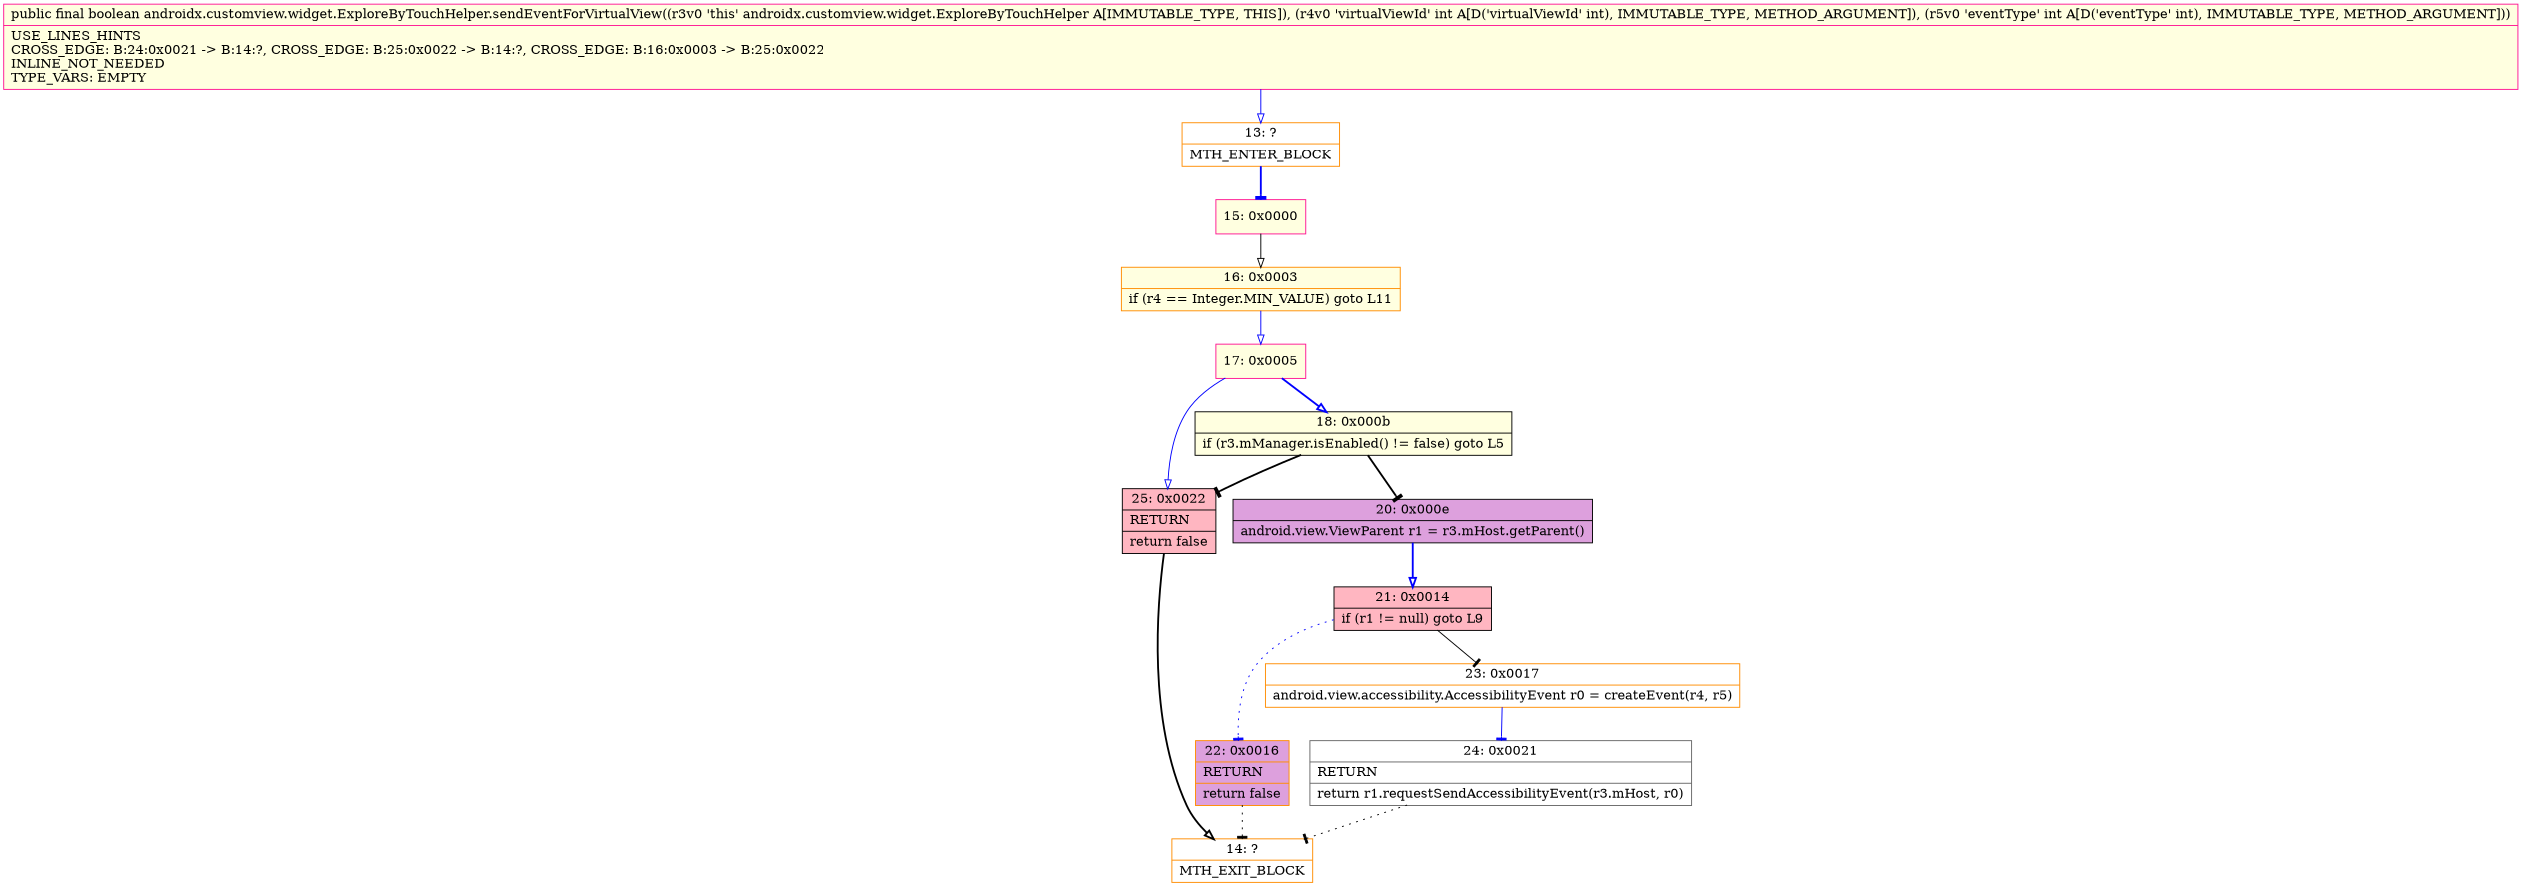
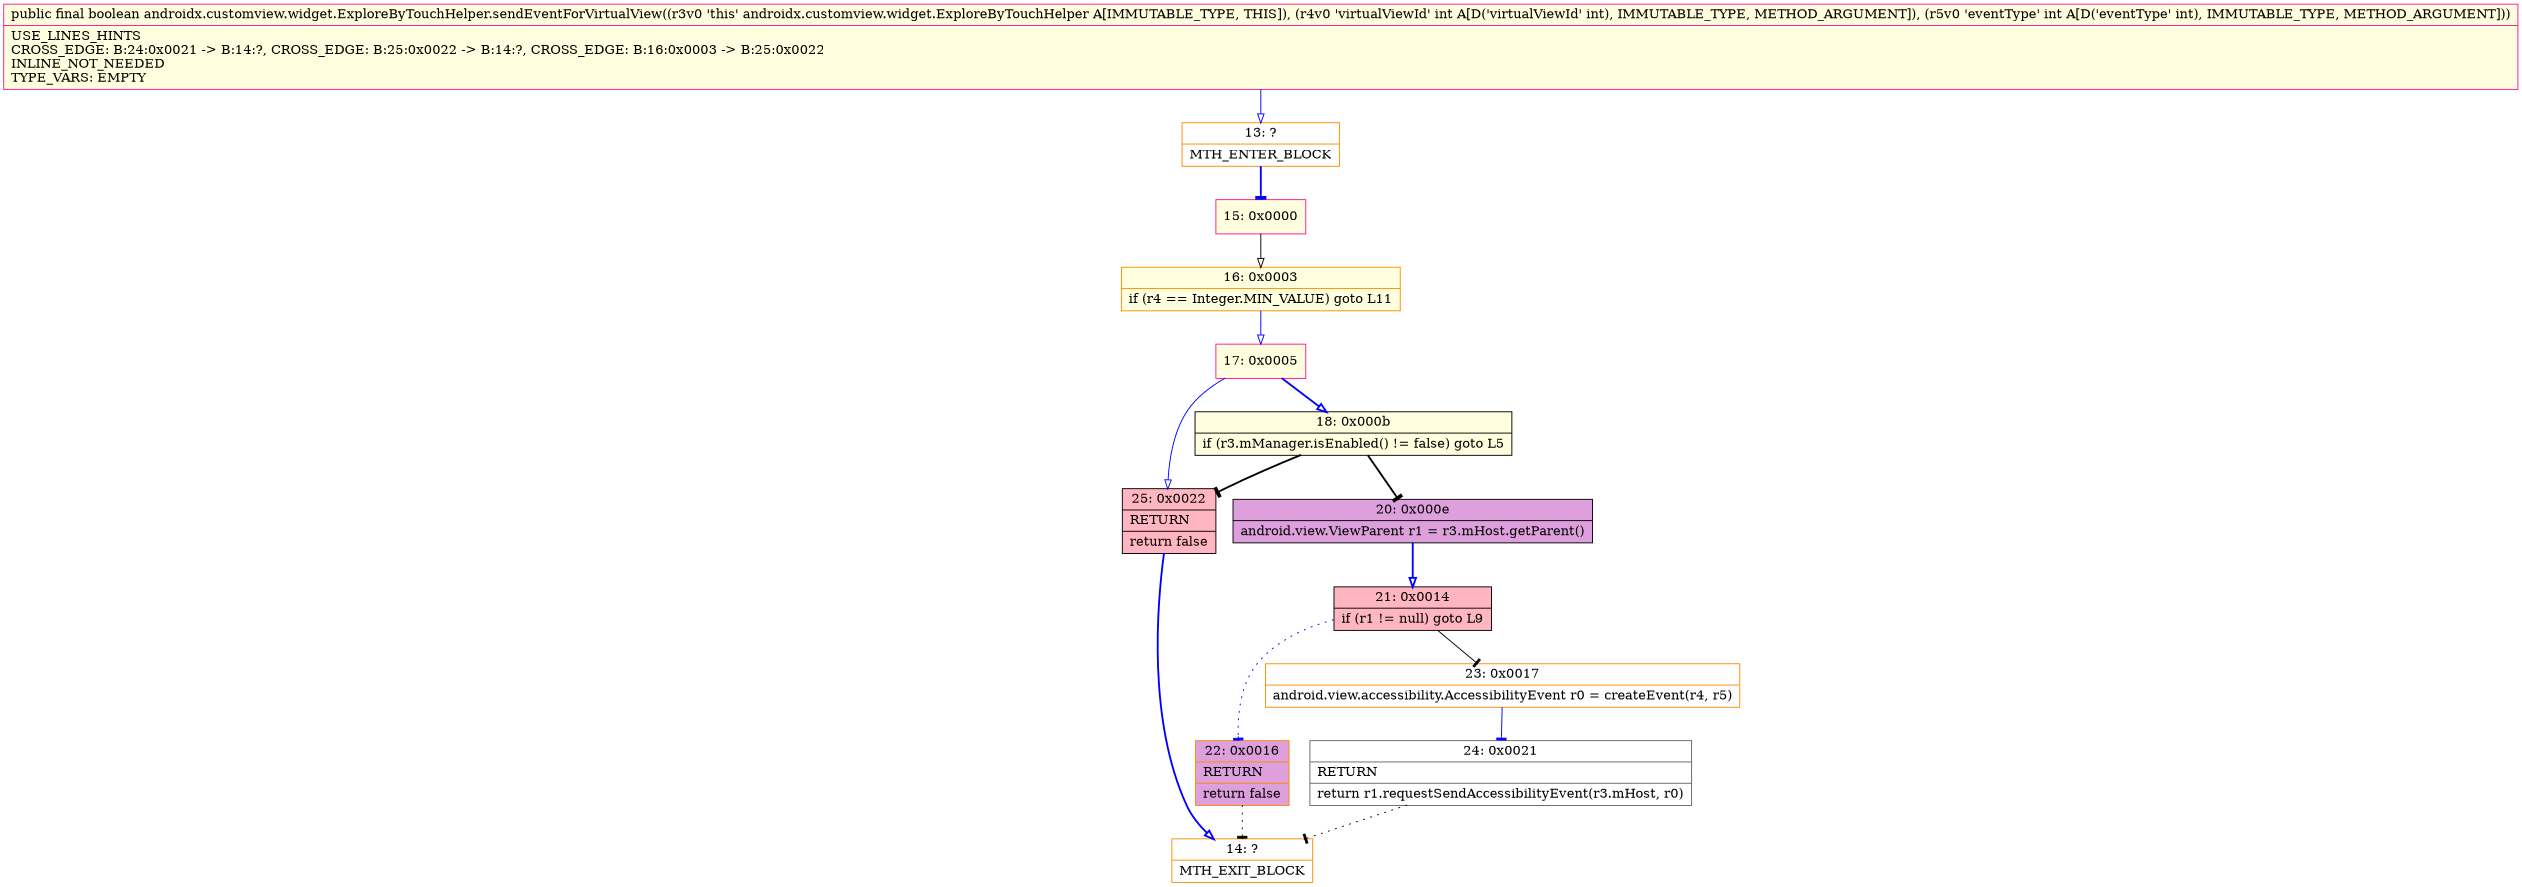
edge "25: 0x0022" -> "14: ?": color black -> blue
